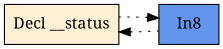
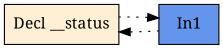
node "In8": label "In8" -> "In1"
